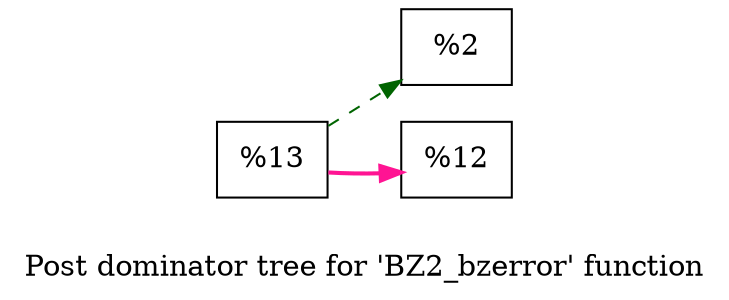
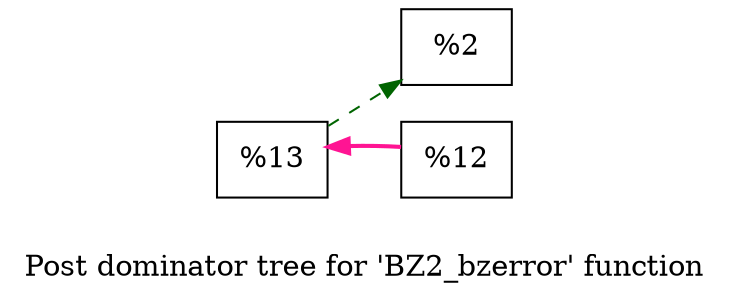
edge "%13" -> "%12": reversed
